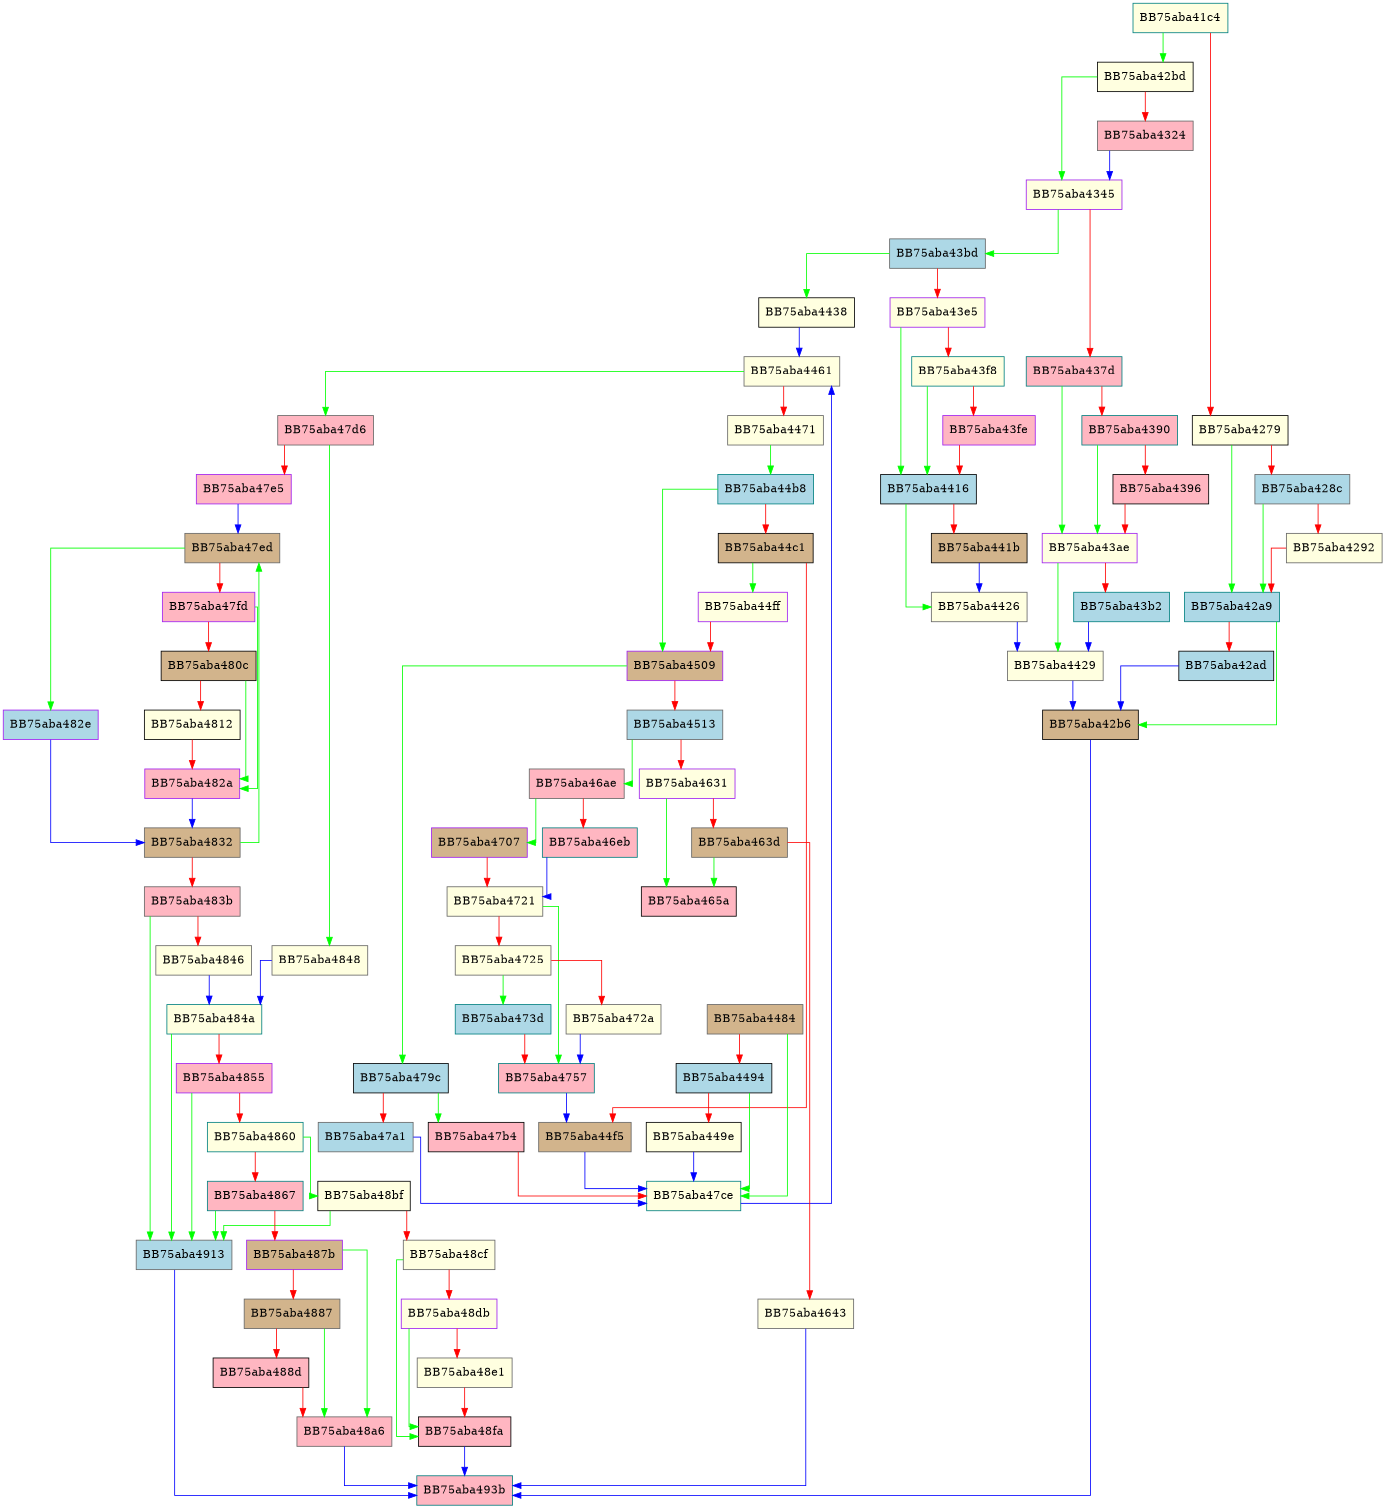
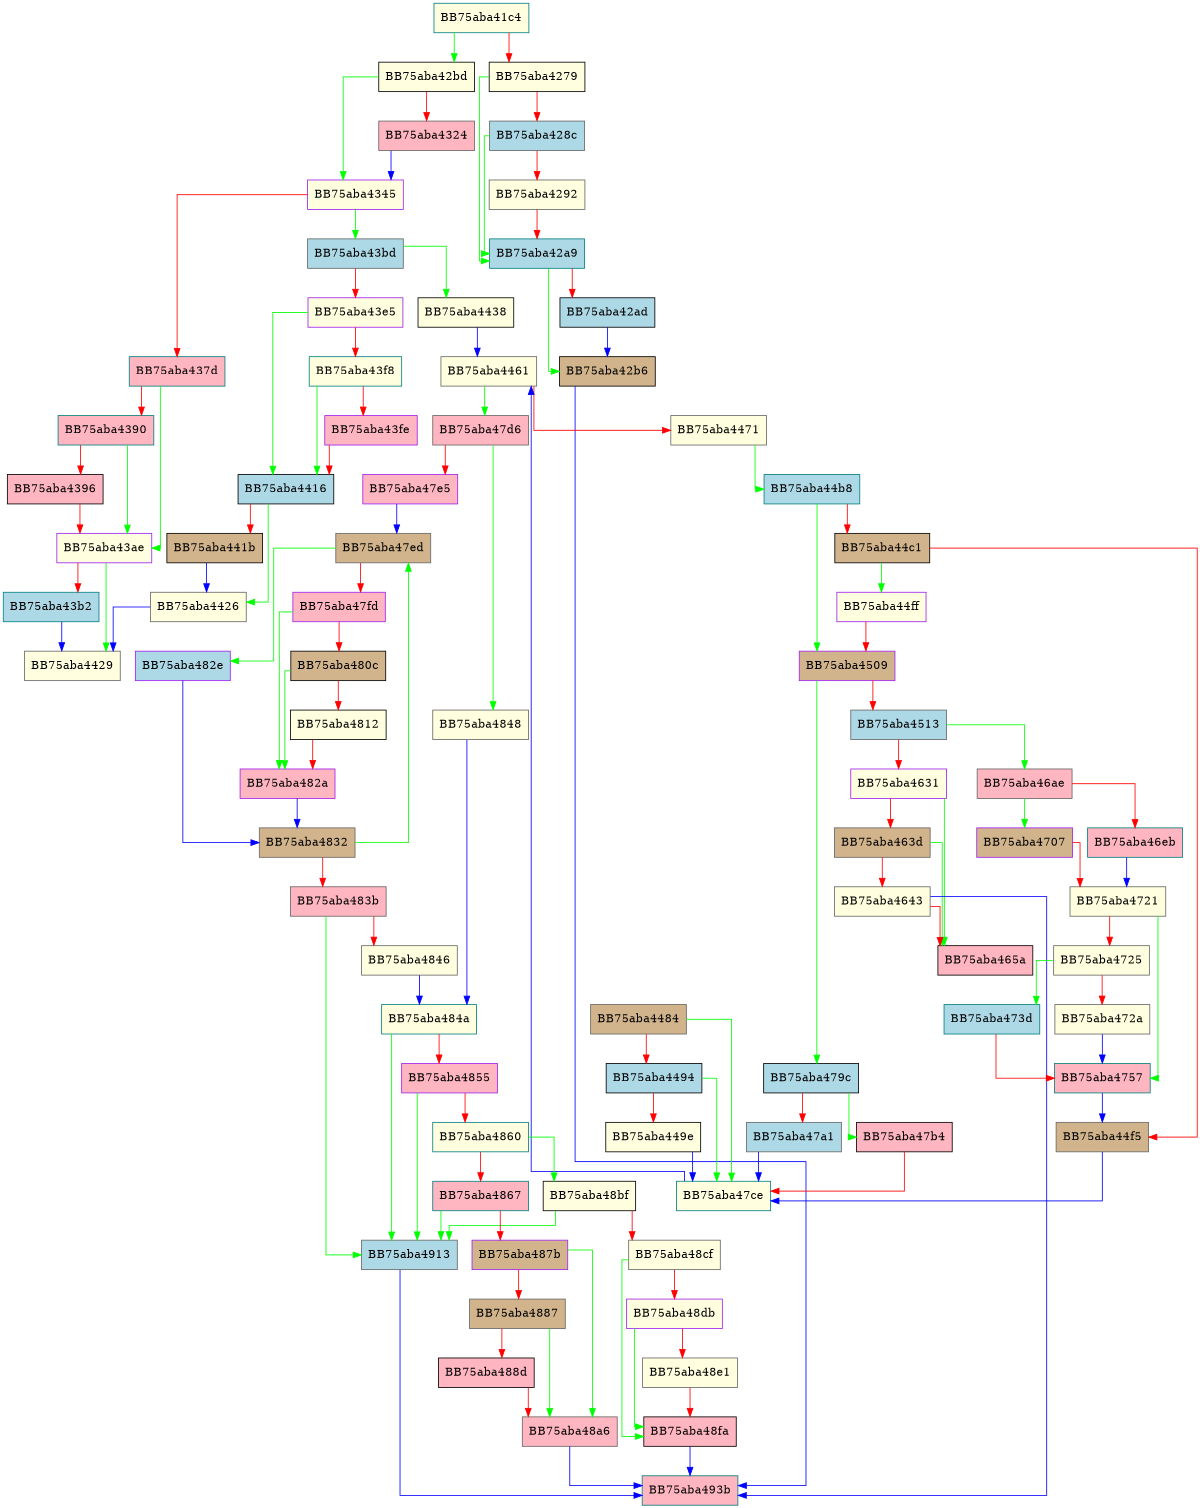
edge "BB75aba4429" -> "BB75aba42b6": removed
edge "BB75aba4643" -> "BB75aba465a": added
